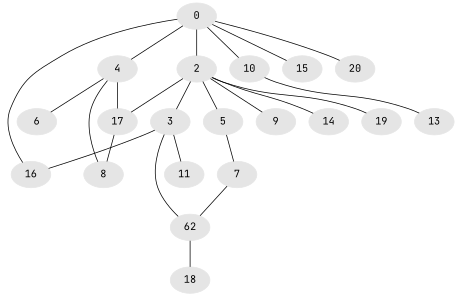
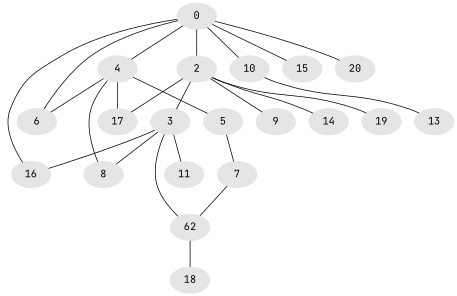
edge "0" -- "6": added
edge "2" -- "5": now "4" -- "5"
edge "17" -- "8": now "3" -- "8"
